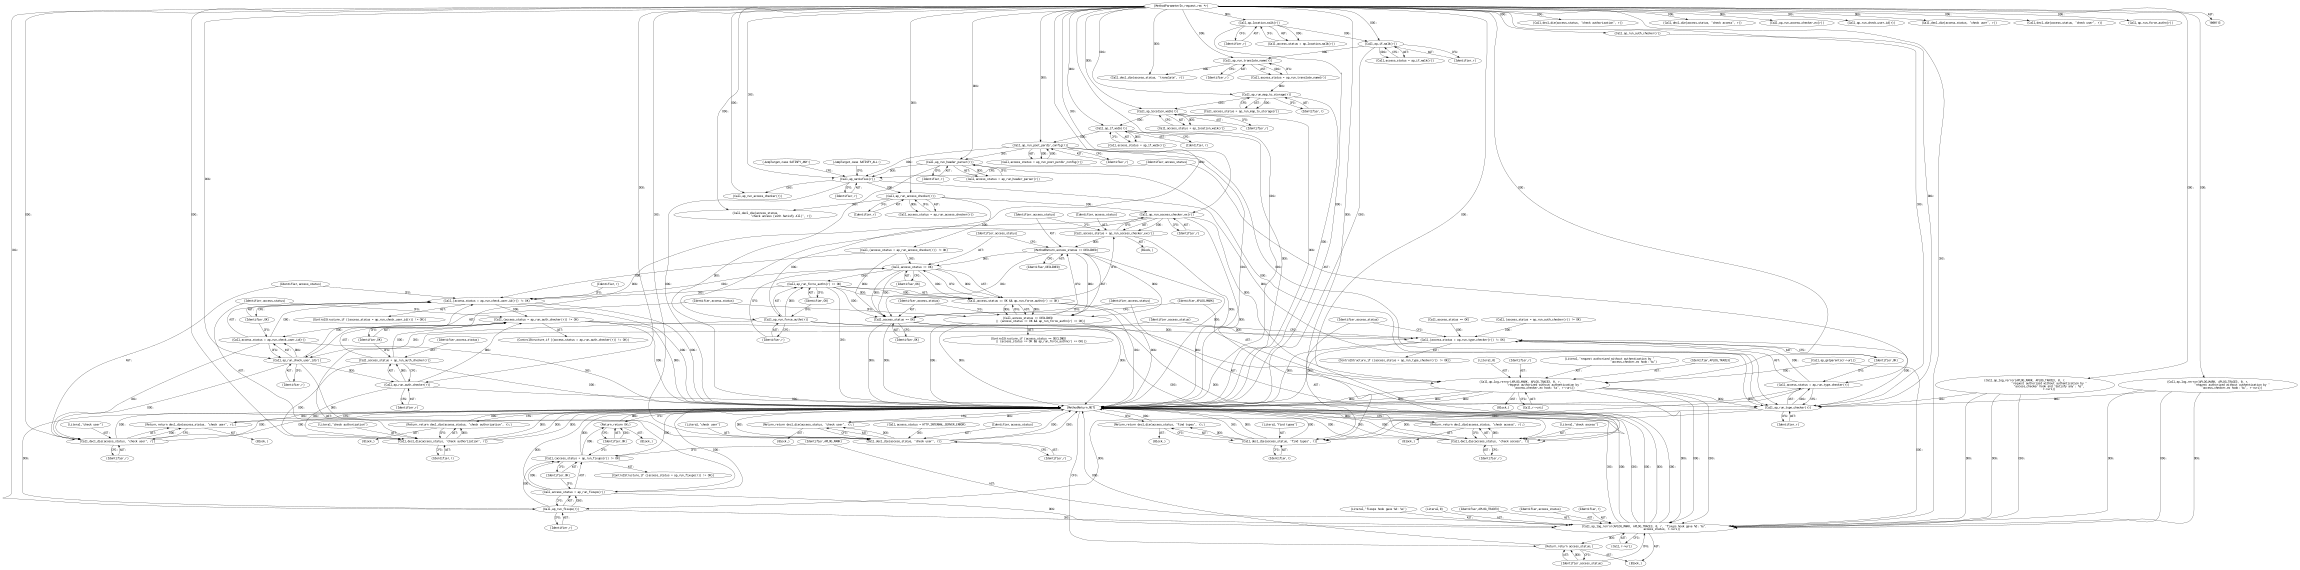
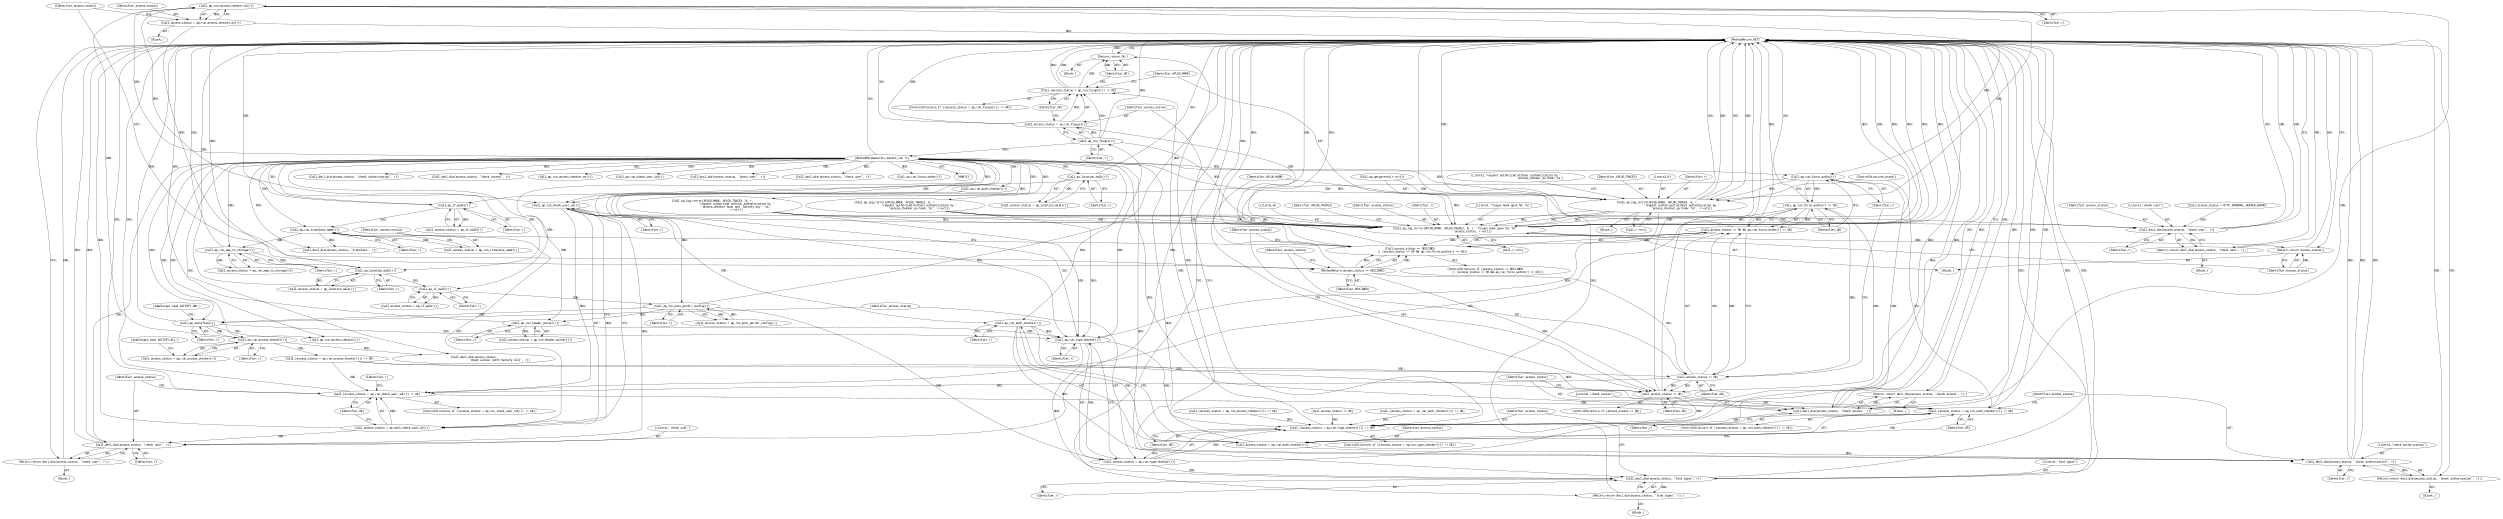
edge "(MethodParameterIn,request_rec *r)" -> "(Call,ap_run_fixups(r))": reversed
edge "(Call,access_status = ap_run_translate_name(r))" -> "(Call,ap_run_map_to_storage(r))": now "(Call,ap_run_translate_name(r))" -> "(Call,ap_run_map_to_storage(r))"
edge "(Call,ap_run_header_parser(r))" -> "(Call,ap_satisfies(r))": removed, label "DDG:"
edge "(JumpTarget,case SATISFY_ALL:)" -> "(Call,ap_satisfies(r))": now "(JumpTarget,case SATISFY_ALL:)" -> "(Call,access_status = ap_run_access_checker(r))"
node "(ControlStructure,break;)": added
edge "(Call,(access_status = ap_run_type_checker(r)) != OK)" -> "(Call,(access_status = ap_run_fixups(r)) != OK)": added, label "DDG:"
edge "(Call,access_status == OK && ap_run_force_authn(r) == OK)" -> "(Call,access_status = ap_run_access_checker_ex(r))": now "(Call,access_status == OK && ap_run_force_authn(r) == OK)" -> "(Call,ap_run_force_authn(r) == OK)"
edge "(Call,ap_run_post_perdir_config(r))" -> "(Call,ap_run_type_checker(r))": now "(Call,ap_run_post_perdir_config(r))" -> "(Call,access_status = ap_run_type_checker(r))"
node "(Call,access_status = ap_run_check_user_id(r))": label "(Call,access_status = ap_run_check_user_id(r))" -> "(Call,access_status = ap_decl_check_user_id(r))"
edge "(Call,access_status = ap_run_auth_checker(r))" -> "(MethodReturn,RET)": now "(Call,access_status = ap_run_auth_checker(r))" -> "(Return,return OK;)"
node "(Call,(access_status = ap_run_access_checker(r)) == OK)": added
node "(ControlStructure,if (access_status == OK))": added
